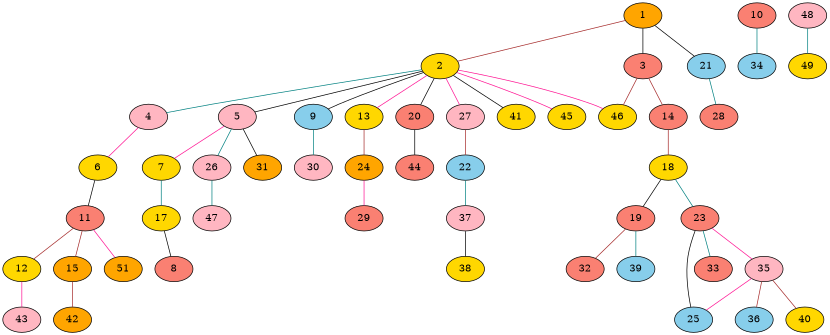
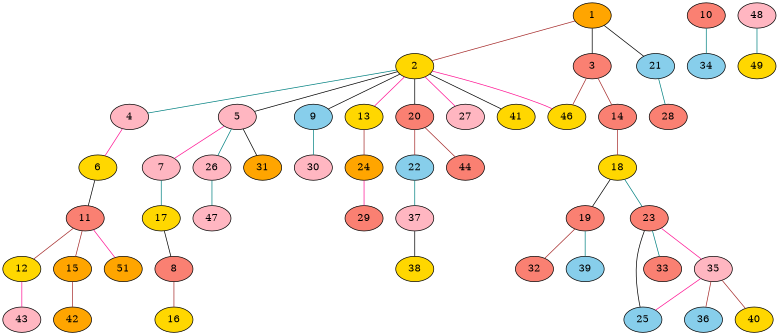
node "45": removed
edge "20" -- "44": color black -> brown
edge "27" -- "22": now "20" -- "22"
node "7": fillcolor gold -> lightpink
node "16": added
